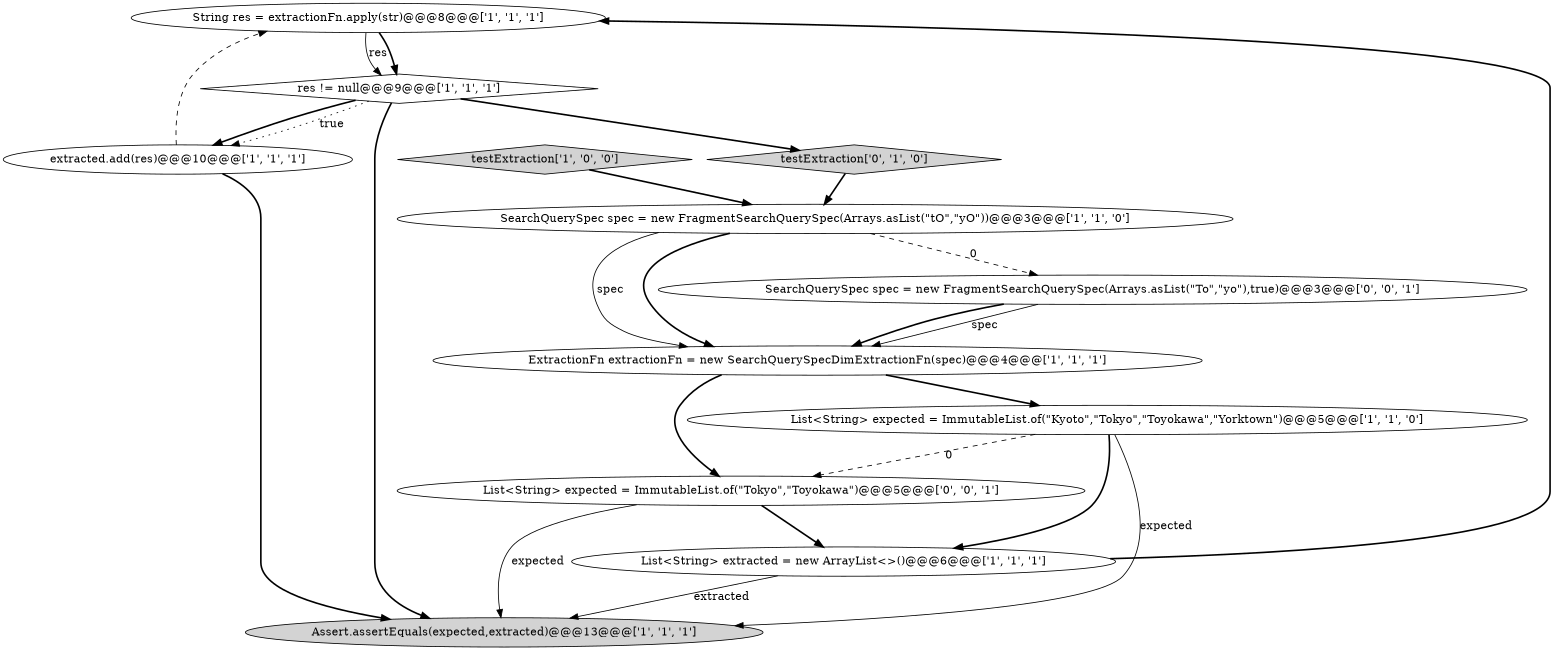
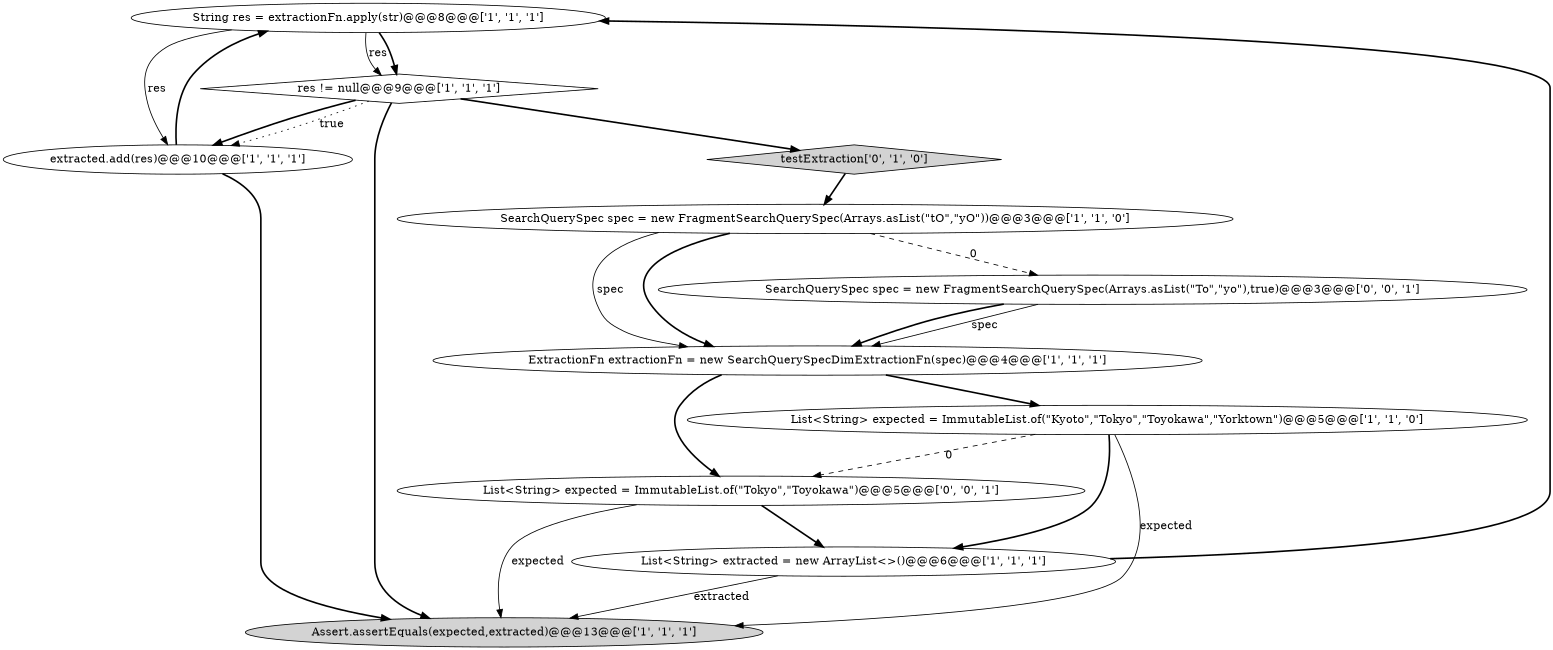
edge "String res = extractionFn.apply(str)@@@8@@@['1', '1', '1']" -> "extracted.add(res)@@@10@@@['1', '1', '1']": added, label "res"
edge "extracted.add(res)@@@10@@@['1', '1', '1']" -> "String res = extractionFn.apply(str)@@@8@@@['1', '1', '1']": style dashed -> bold
node "testExtraction['1', '0', '0']": removed
